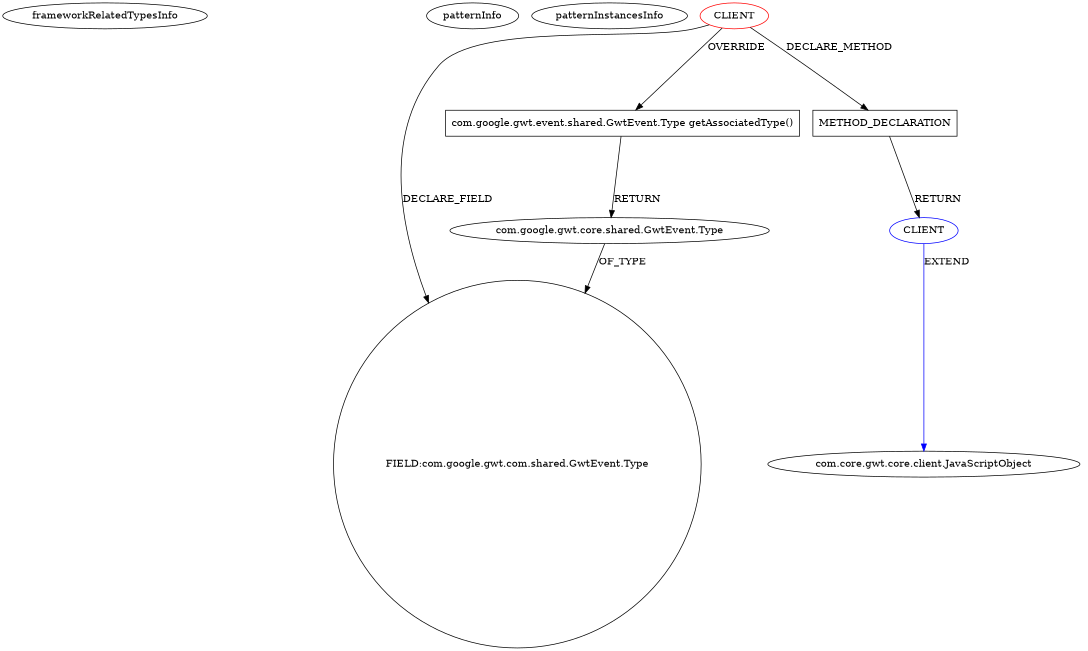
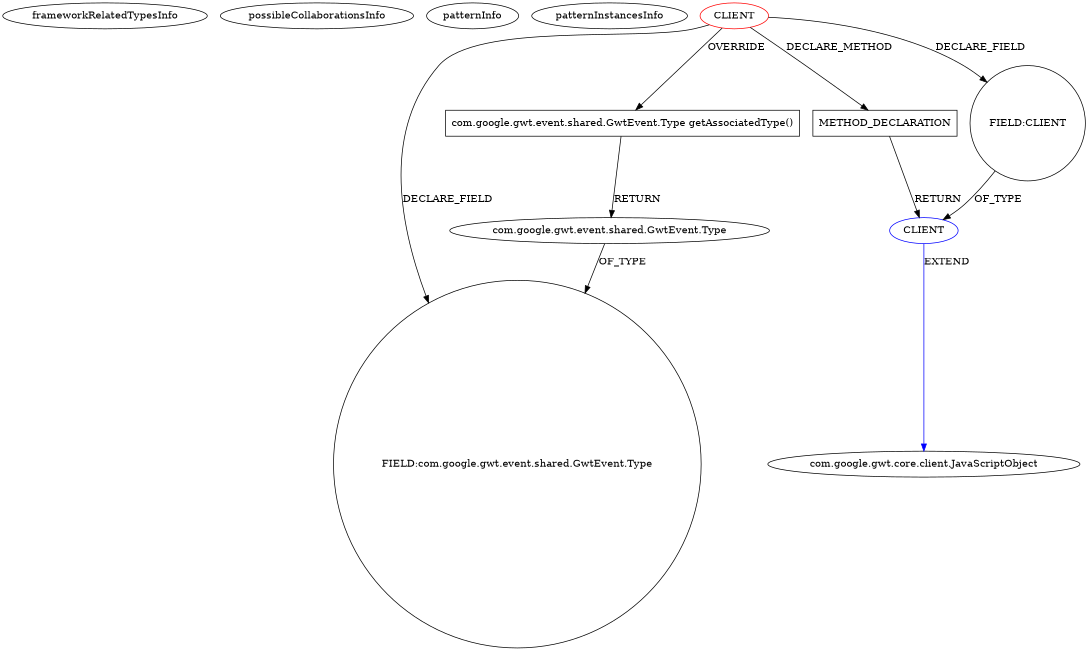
node "possibleCollaborationsInfo": added
node "FIELD:CLIENT": added
node "com.google.gwt.core.shared.GwtEvent.Type": label "com.google.gwt.core.shared.GwtEvent.Type" -> "com.google.gwt.event.shared.GwtEvent.Type"
node "FIELD:com.google.gwt.com.shared.GwtEvent.Type": label "FIELD:com.google.gwt.com.shared.GwtEvent.Type" -> "FIELD:com.google.gwt.event.shared.GwtEvent.Type"
node "com.core.gwt.core.client.JavaScriptObject": label "com.core.gwt.core.client.JavaScriptObject" -> "com.google.gwt.core.client.JavaScriptObject"
